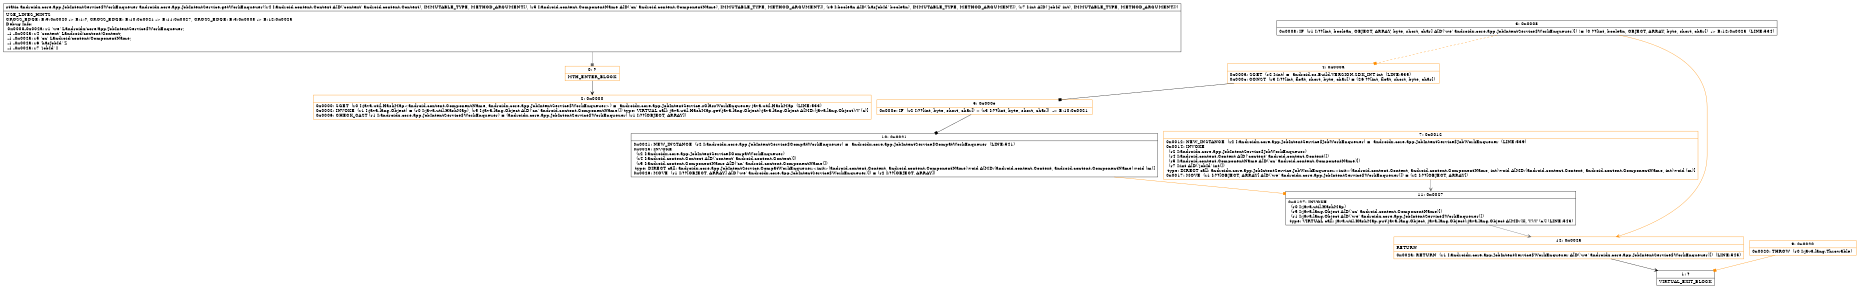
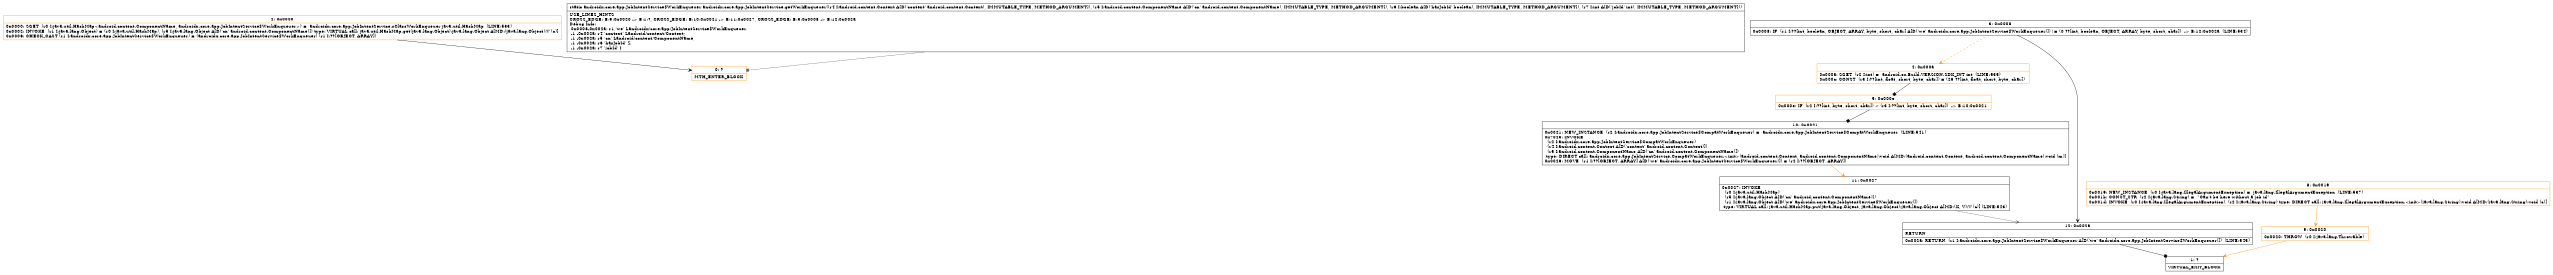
edge "3: 0x0008" -> "4: 0x000a": arrowhead box -> vee
edge "0: ?" -> "2: 0x0000": reversed
edge "3: 0x0008" -> "12: 0x002a": color darkorange -> black
node "10: 0x0021": text "0x0023: INVOKE" -> "0x7023: INVOKE"
node "7: 0x0012": removed
edge "10: 0x0021" -> "11: 0x0027": arrowhead box -> vee
node "8: 0x0019": added
node "11: 0x0027": text "0x0127: INVOKE" -> "0x0027: INVOKE"
node "12: 0x002a": color darkorange -> black
edge "9: 0x0020" -> "1: ?": arrowhead box -> vee
edge "12: 0x002a" -> "1: ?": arrowhead vee -> box
